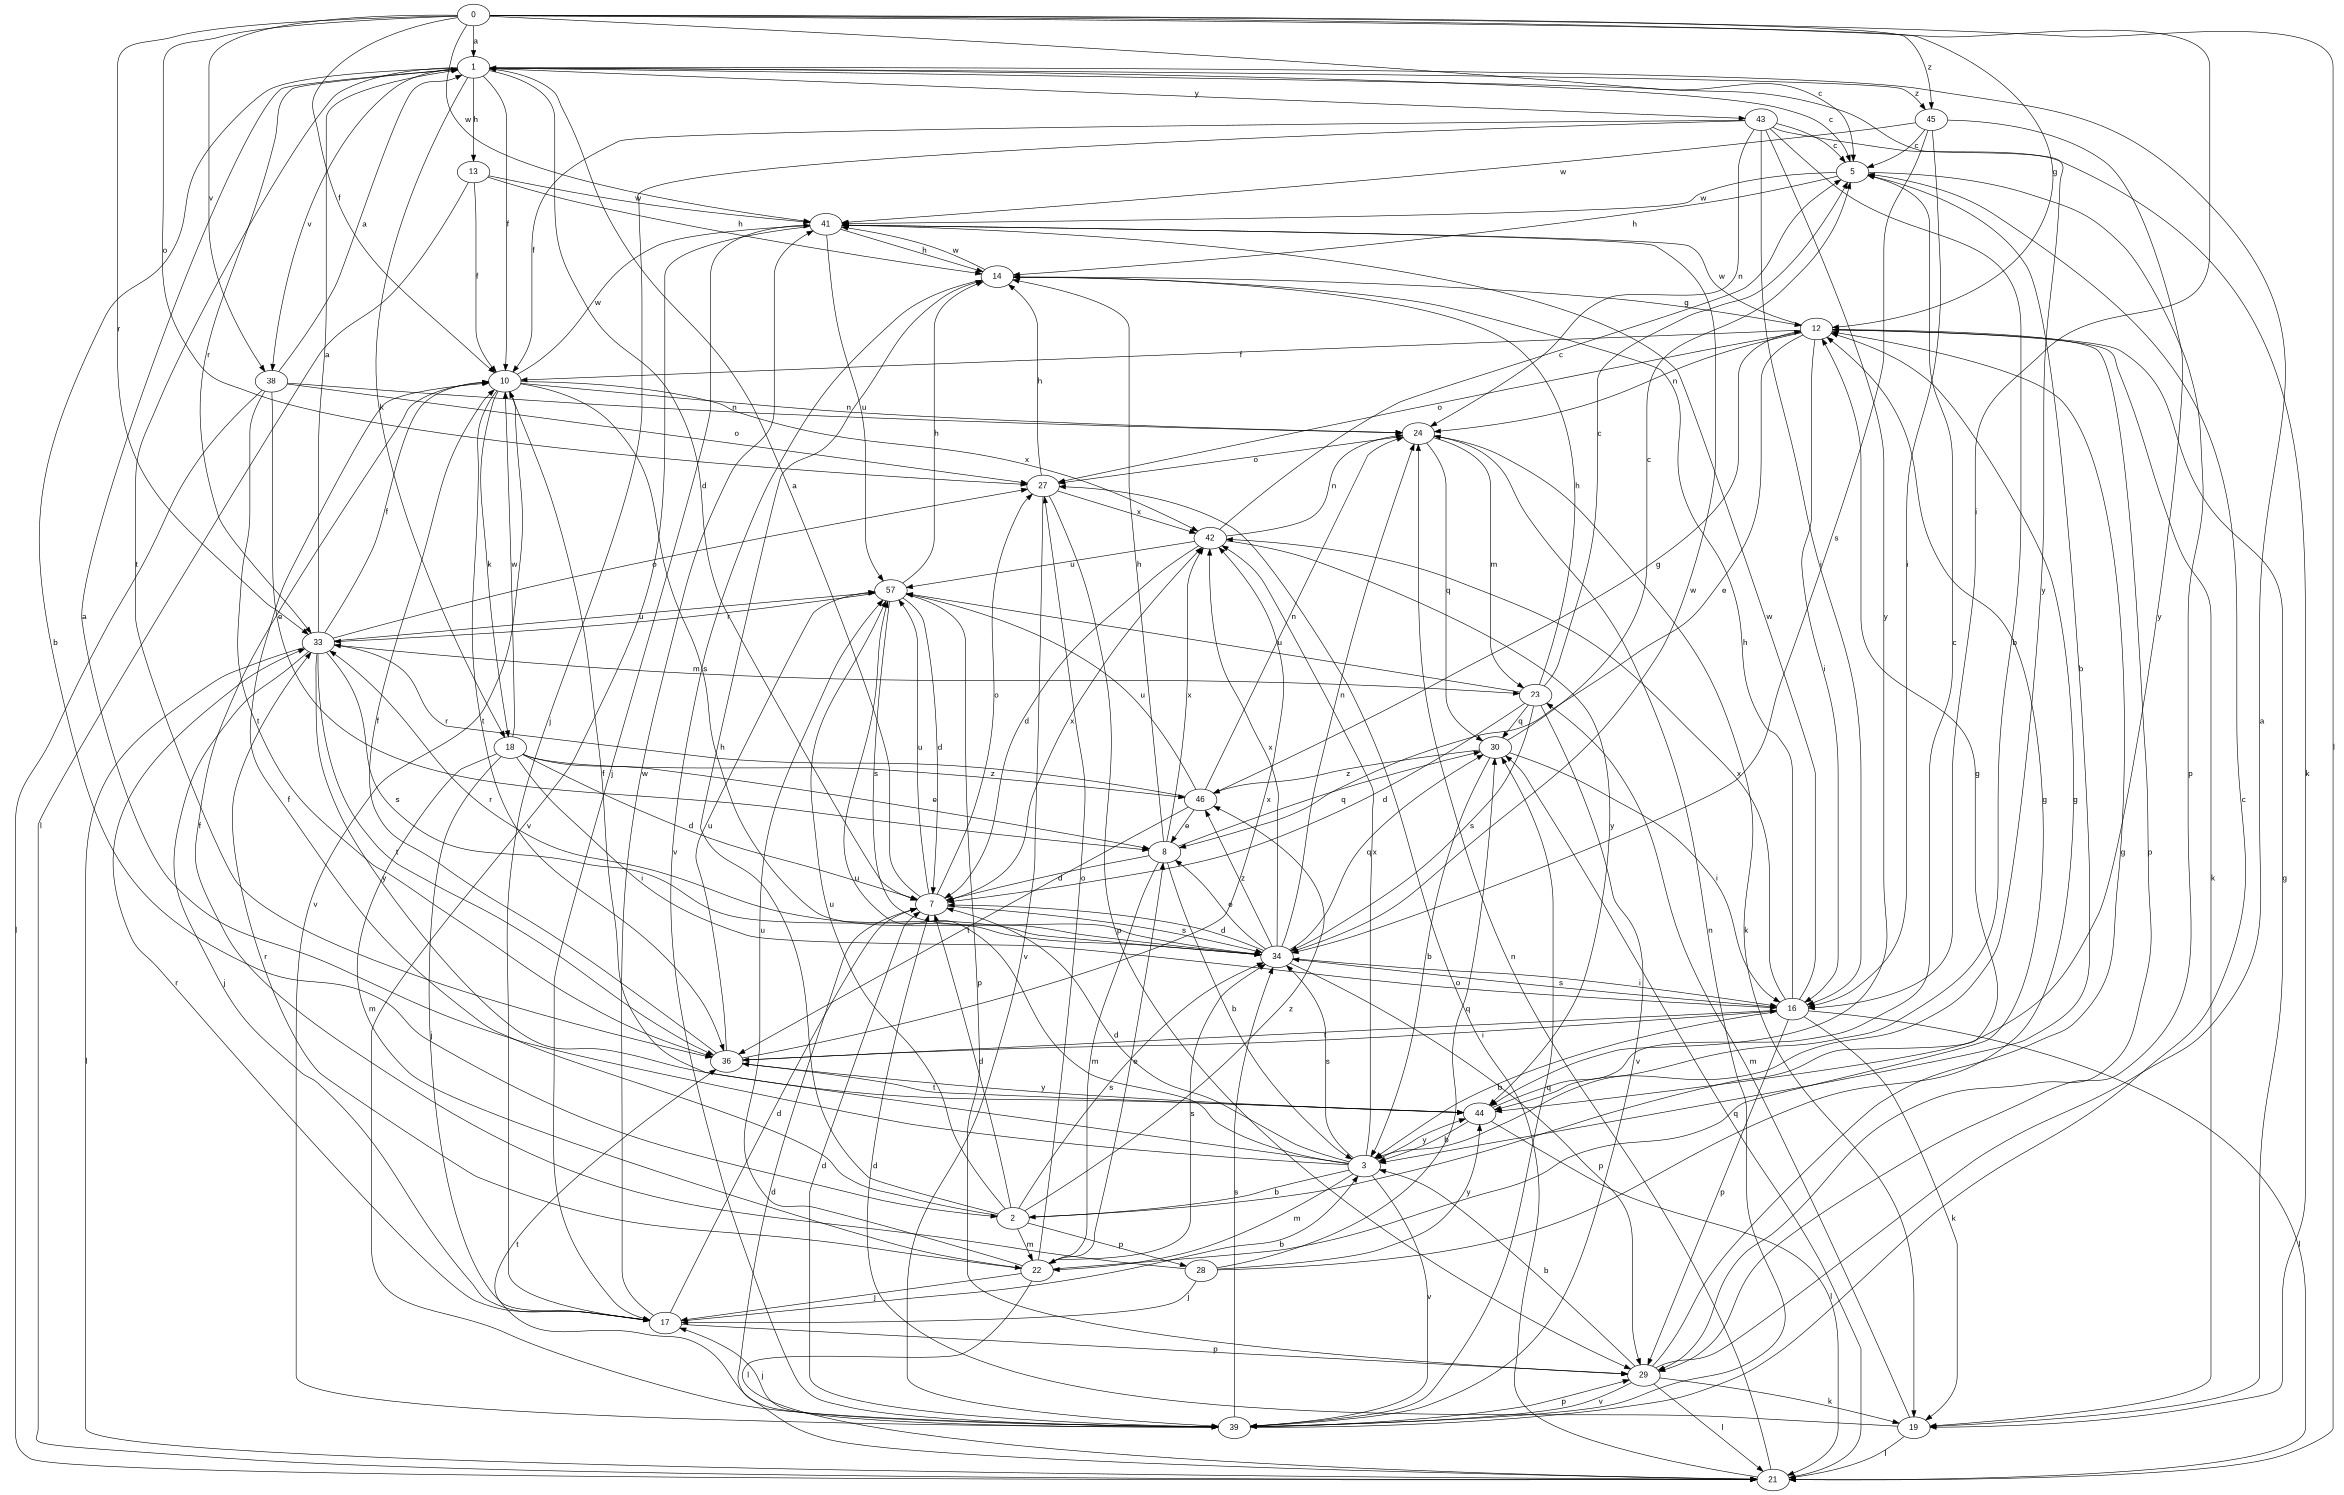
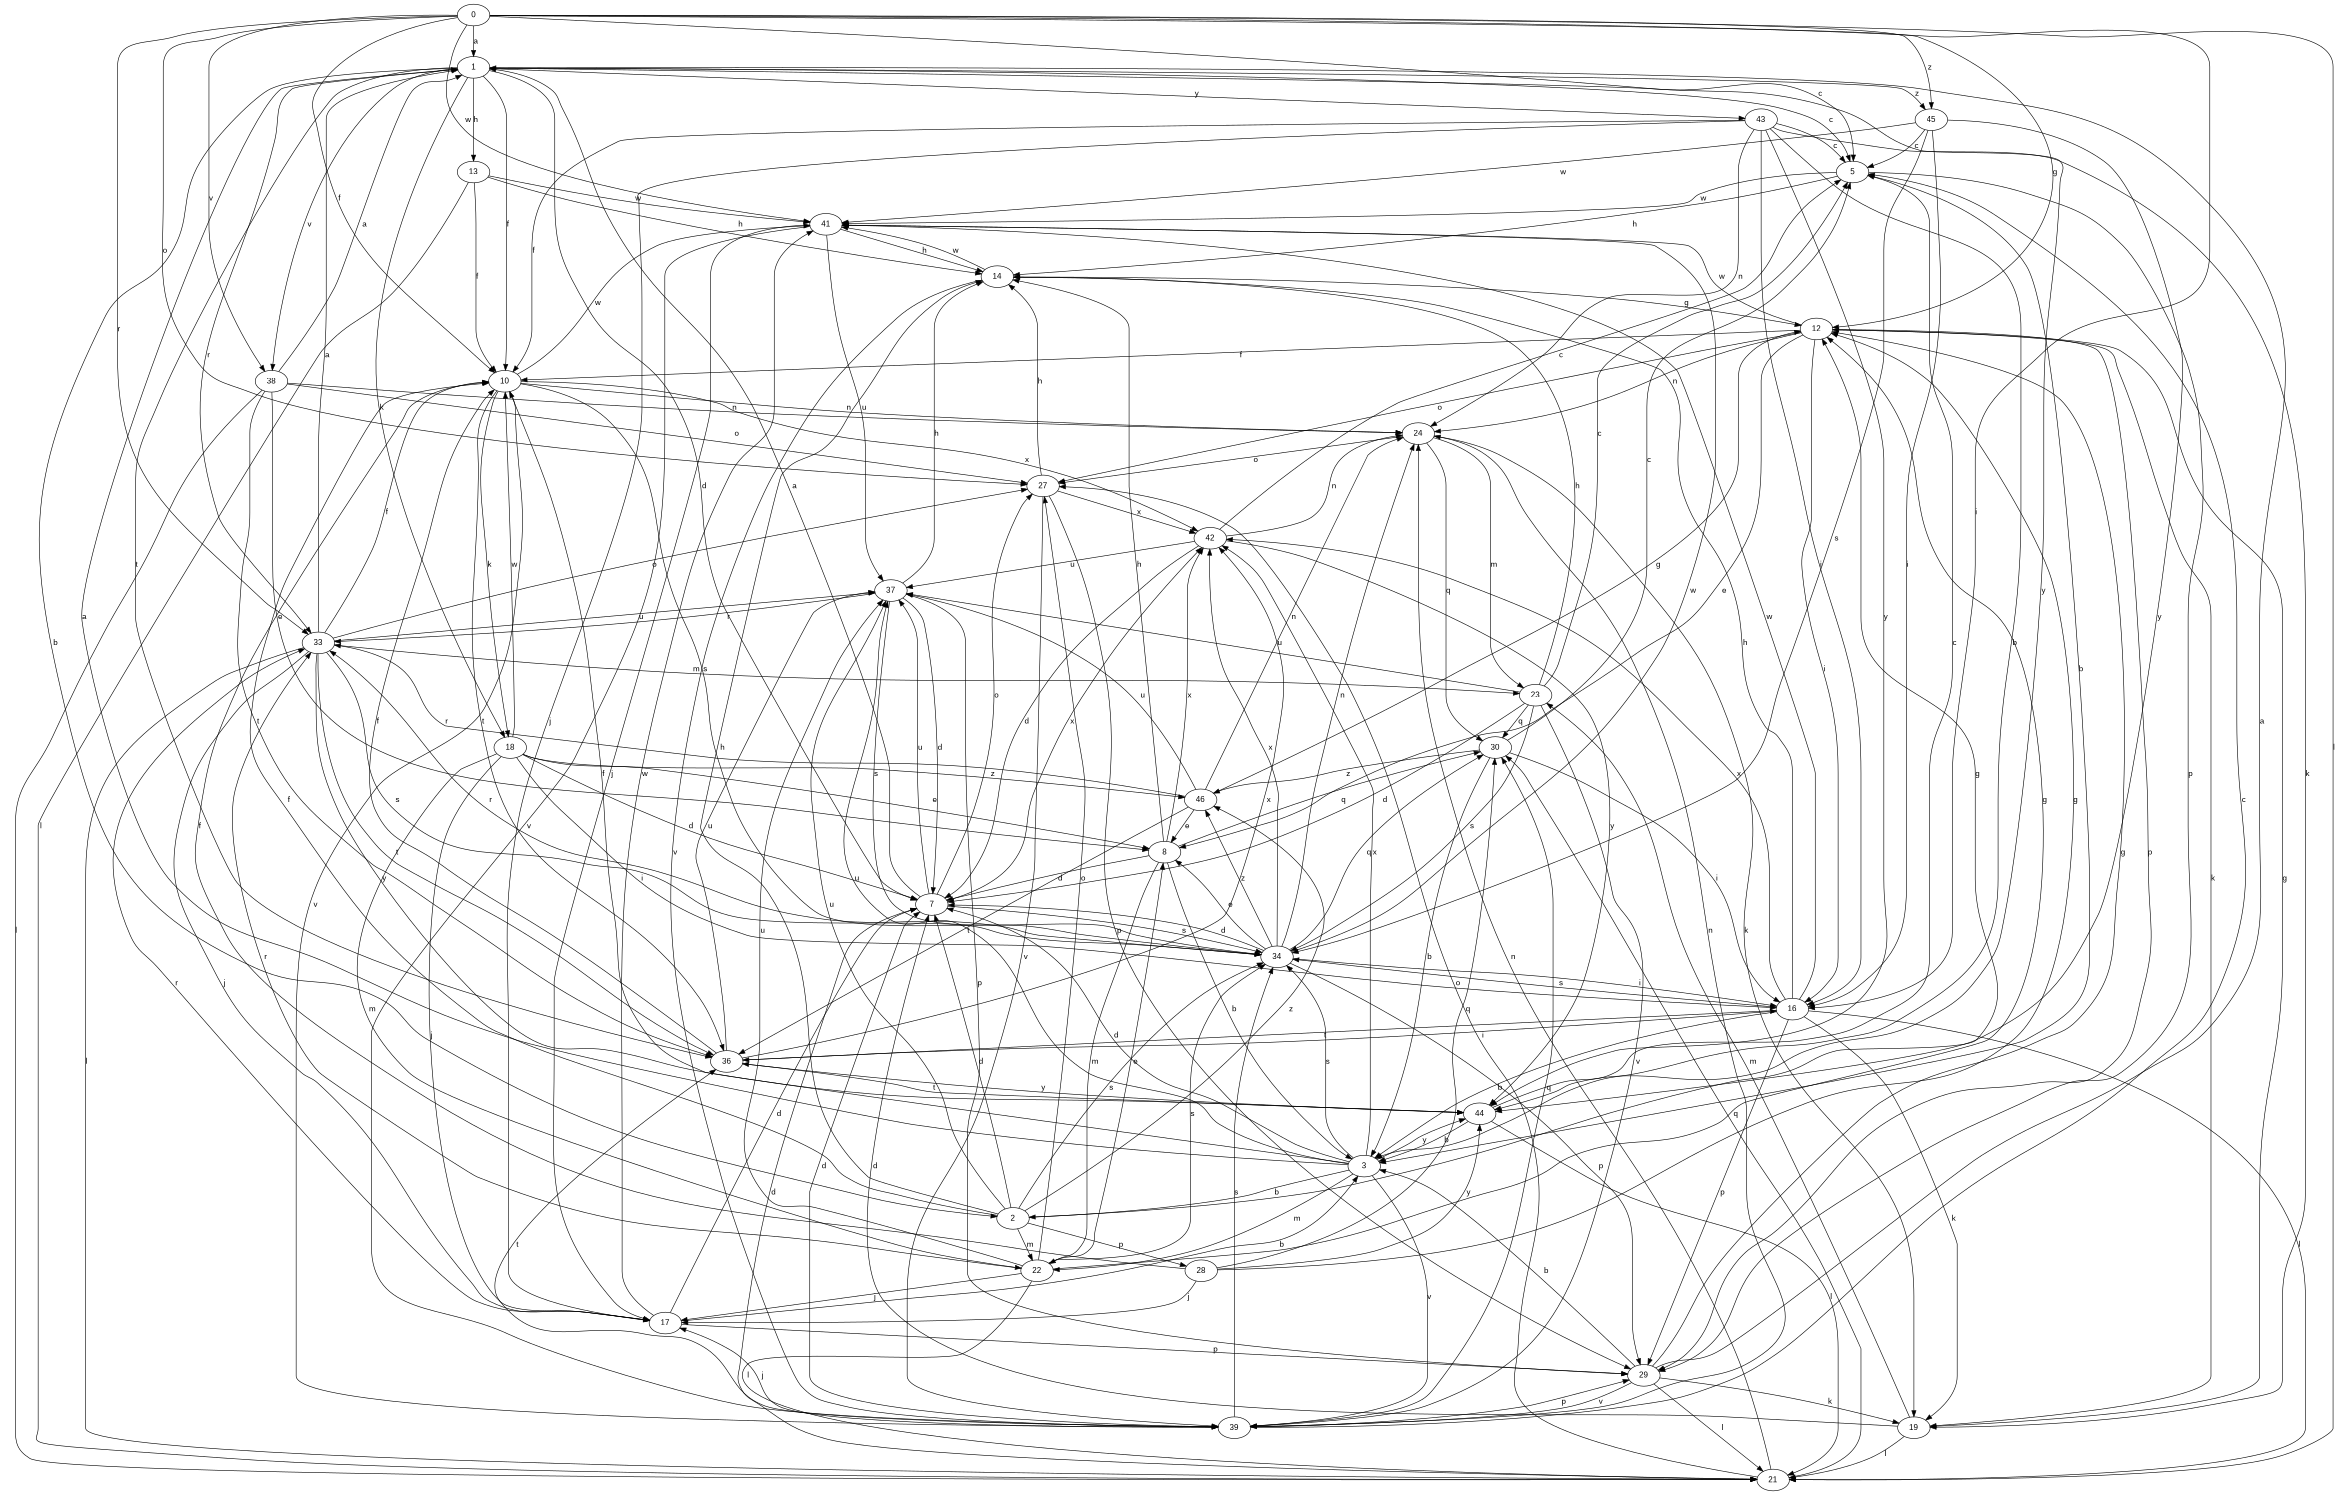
node "57": label "57" -> "37"
